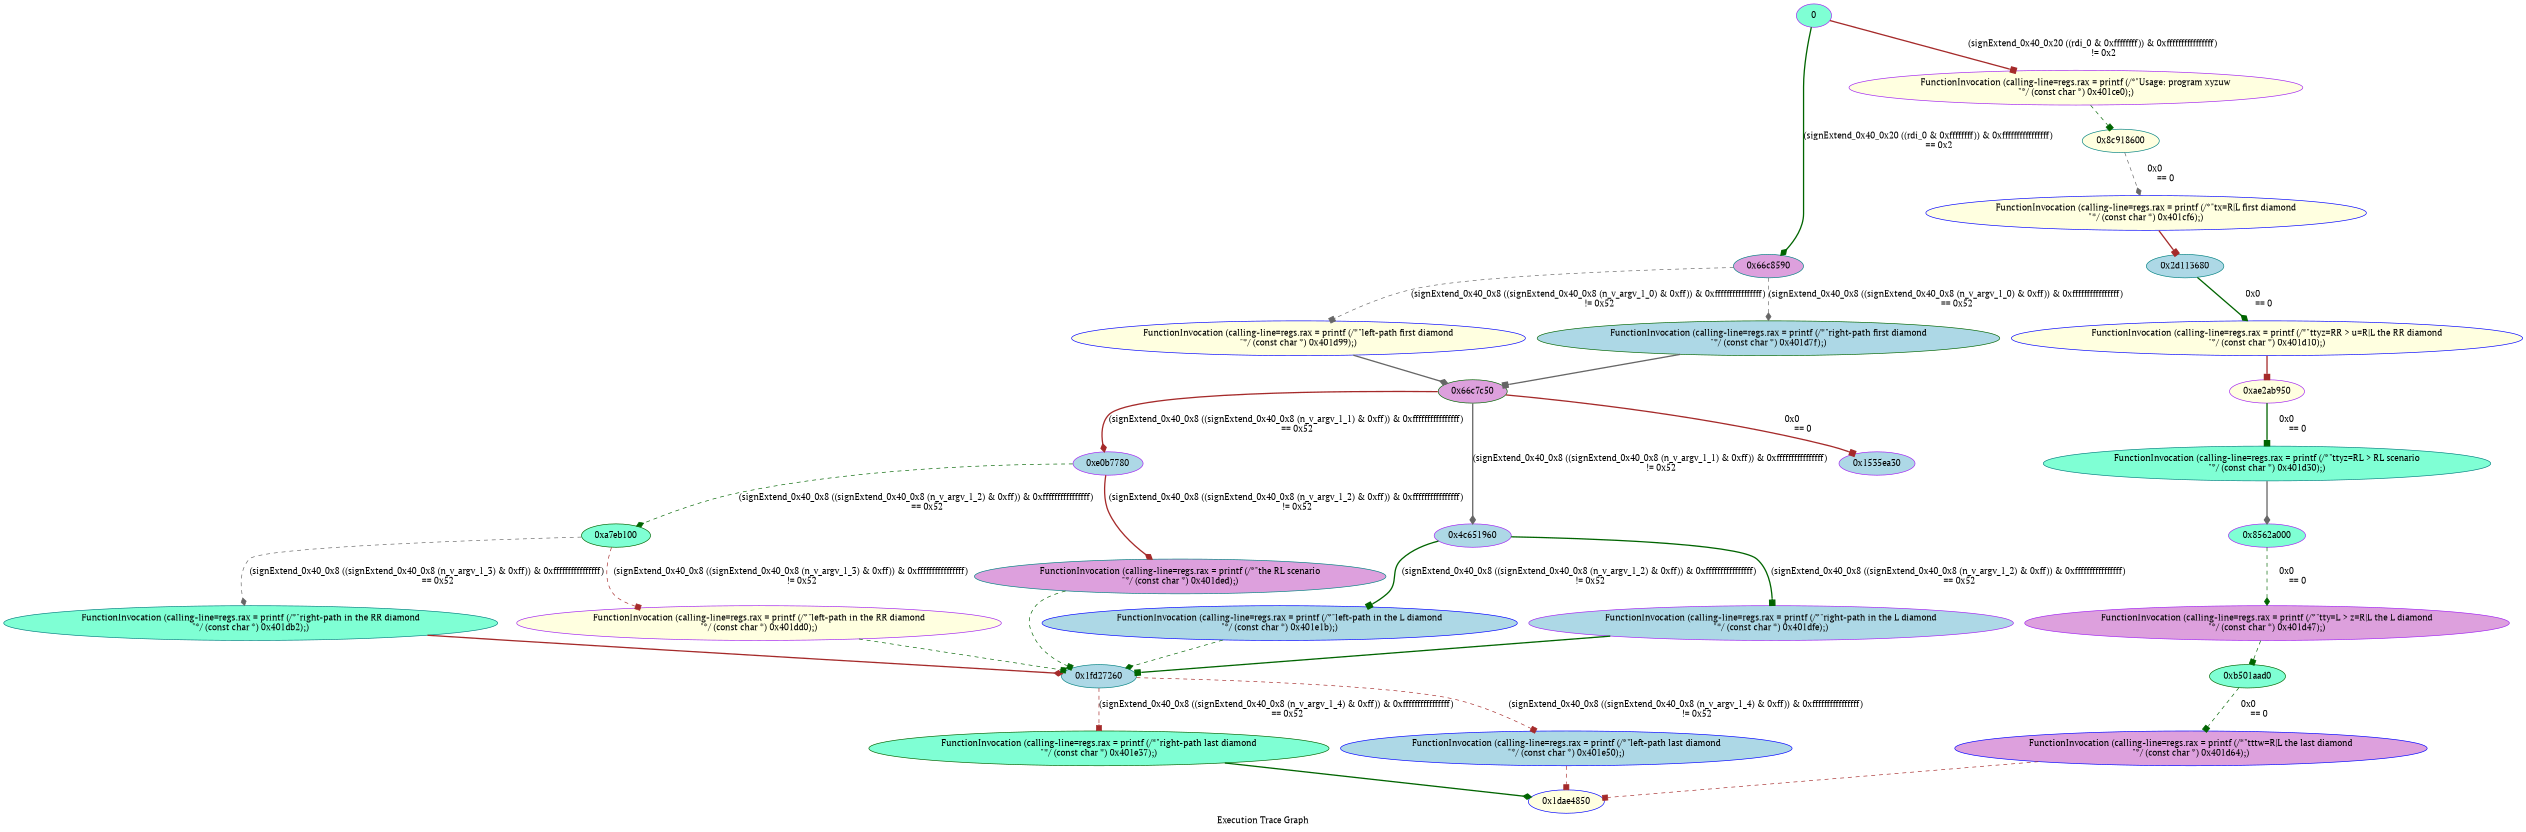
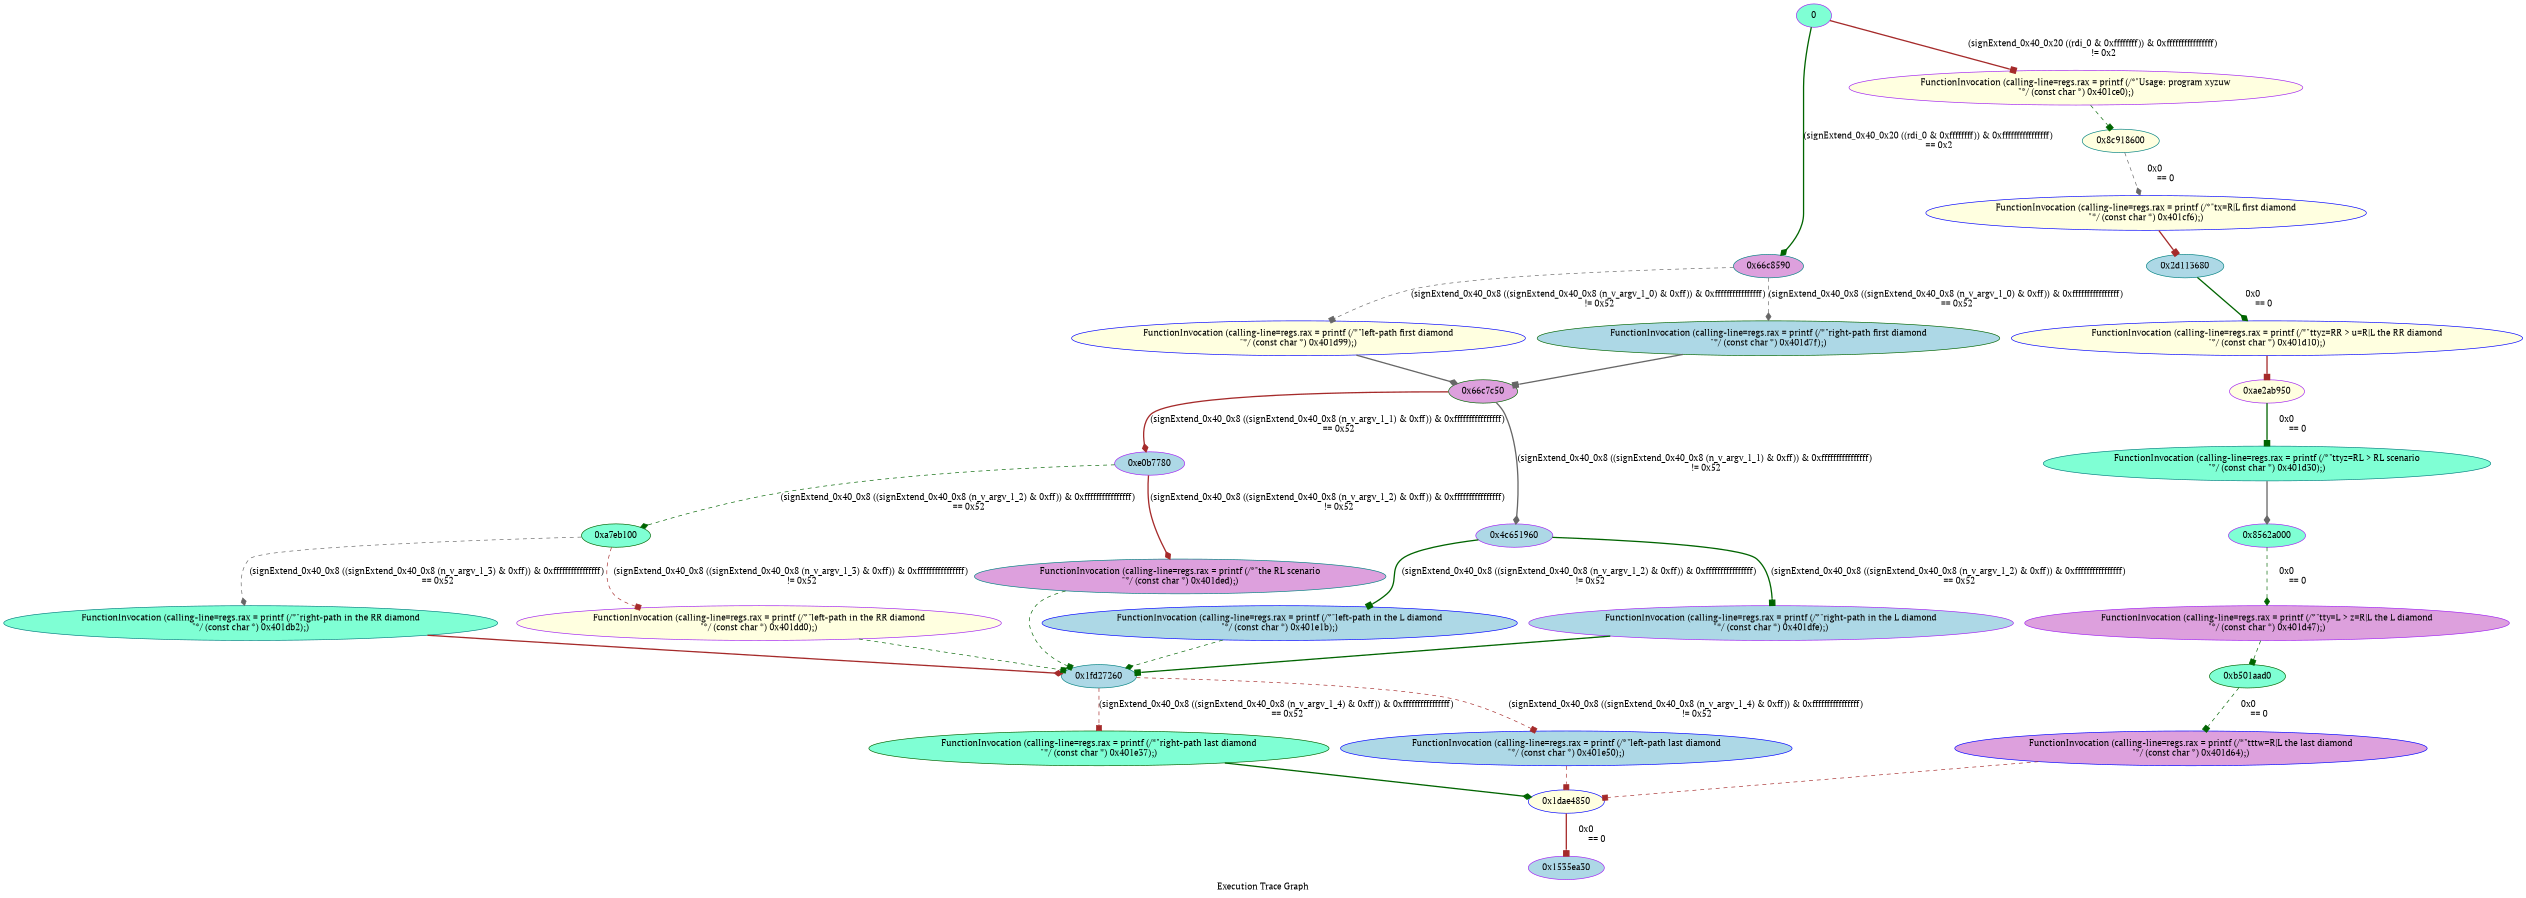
edge "0x66c7c50" -> "0x1535ea30": now "0x1dae4850" -> "0x1535ea30"
